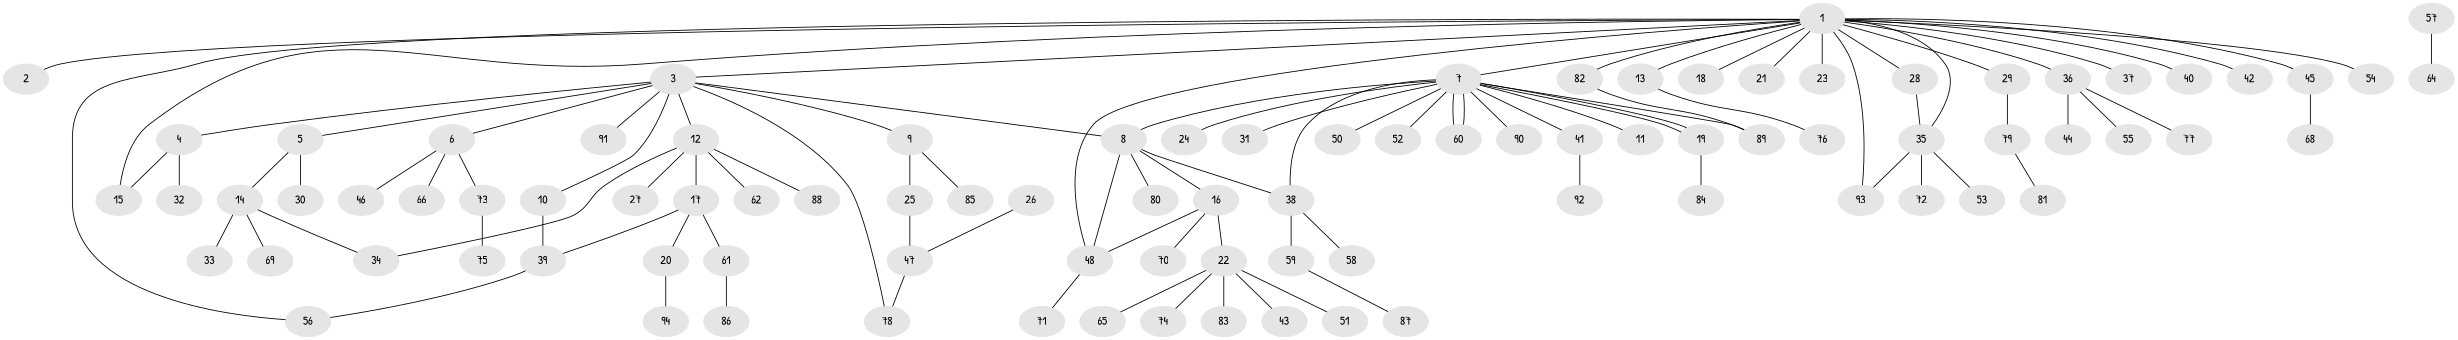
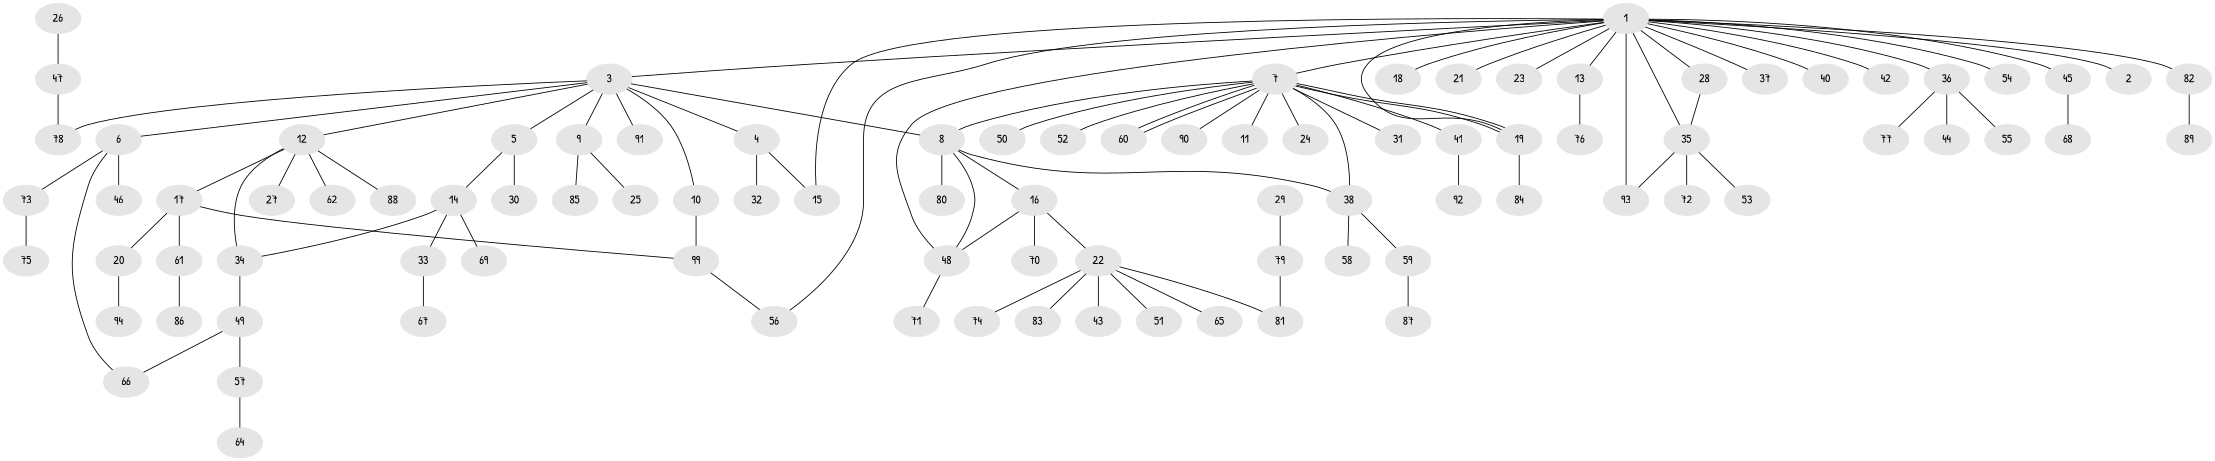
edge "1" -- "29": now "1" -- "19"
edge "7" -- "89": removed
edge "25" -- "47": removed
node "39": label "39" -> "99"
edge "22" -- "81": added
node "49": added
node "67": added
